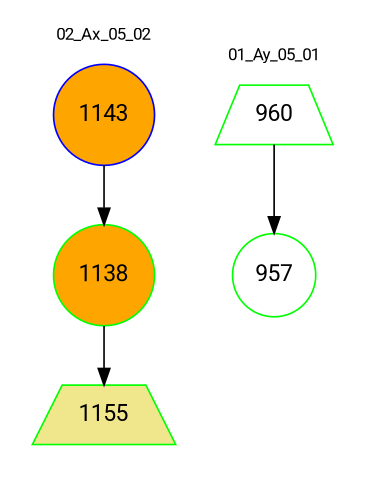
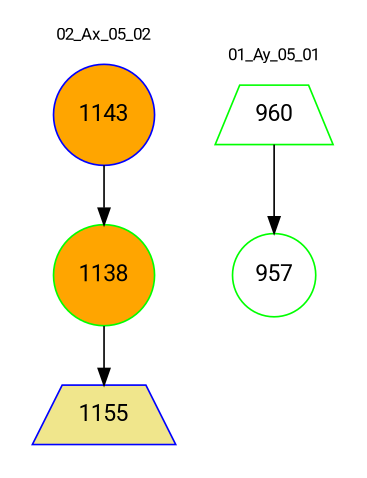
node "1155": color green -> blue
